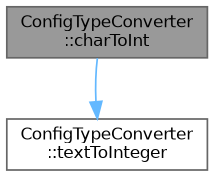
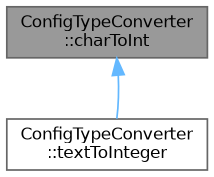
edge "ConfigTypeConverter ::charToInt" -> "ConfigTypeConverter ::textToInteger": reversed
